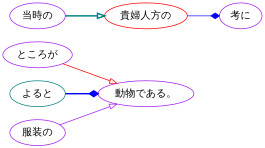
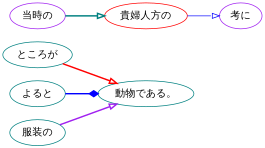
edge "貴婦人方の" -> "考に": arrowhead diamond -> onormal
node "ところが": color purple -> teal
edge "ところが" -> "動物である。": style solid -> bold
node "動物である。": color purple -> teal
edge "服装の" -> "動物である。": style solid -> bold
node "服装の": color purple -> teal
